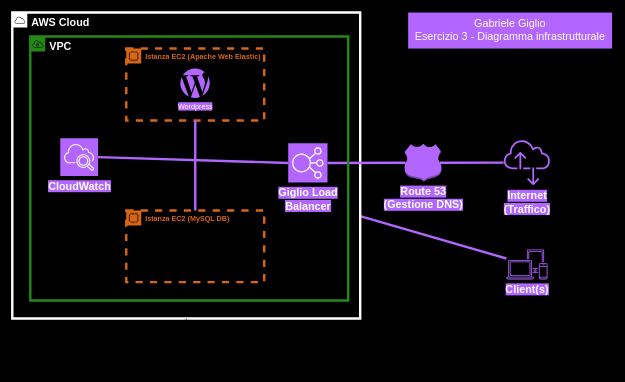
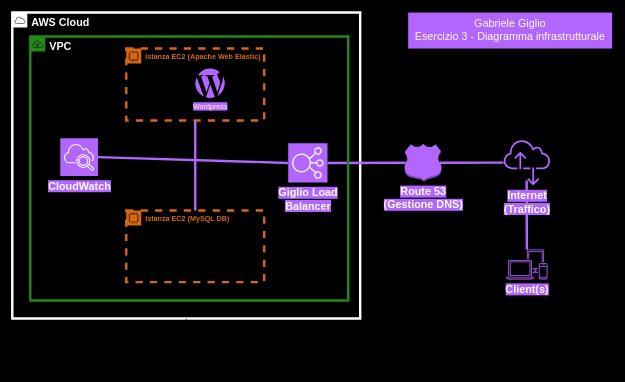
node "Wordpress": moved (195, 83) -> (210, 83)
edge "AWS Cloud" -- "Client(s)": now "Internet (Traffico)" -- "Client(s)"
